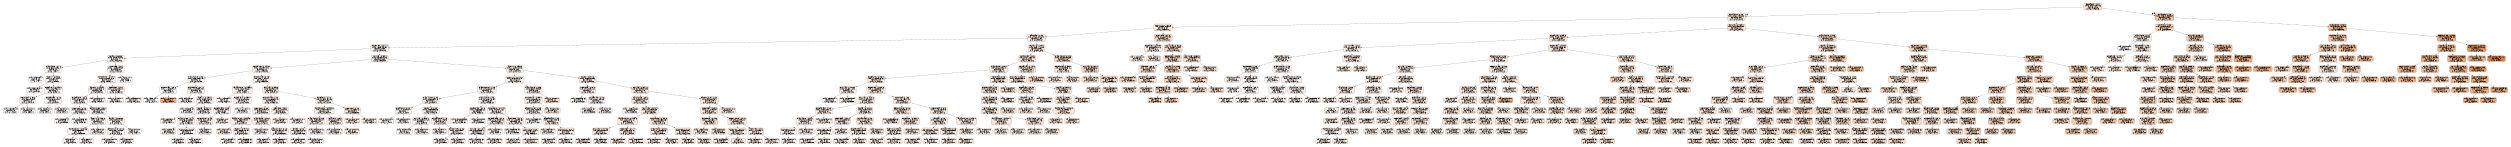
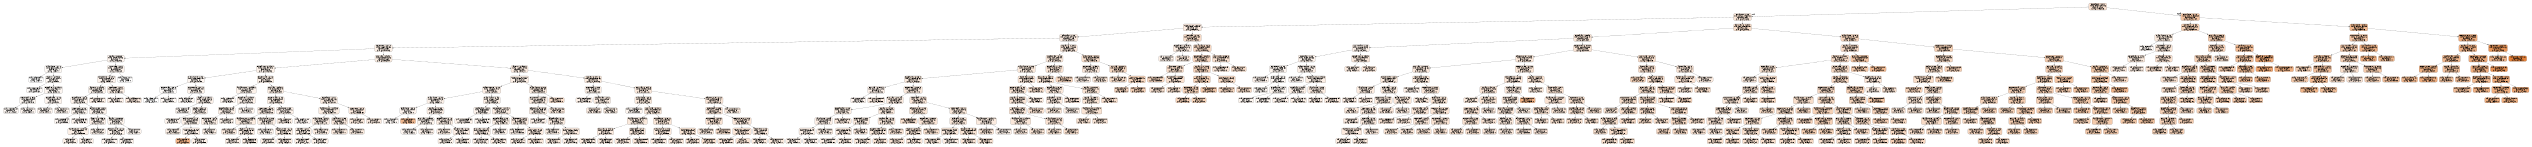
node "mse = 446400000.0 samples = 3 value = 73000.0": fillcolor #eead7e -> #fef8f4
node "mse = 33750000.0 samples = 2 value = 99500.0": fillcolor #fcf2eb -> #f0b78e
node "mse = 500000.0 samples = 2 value = 105500.0": fillcolor #fcf1e9 -> #efb083
node "mse = 18460000.0 samples = 4 value = 118800.0": added
